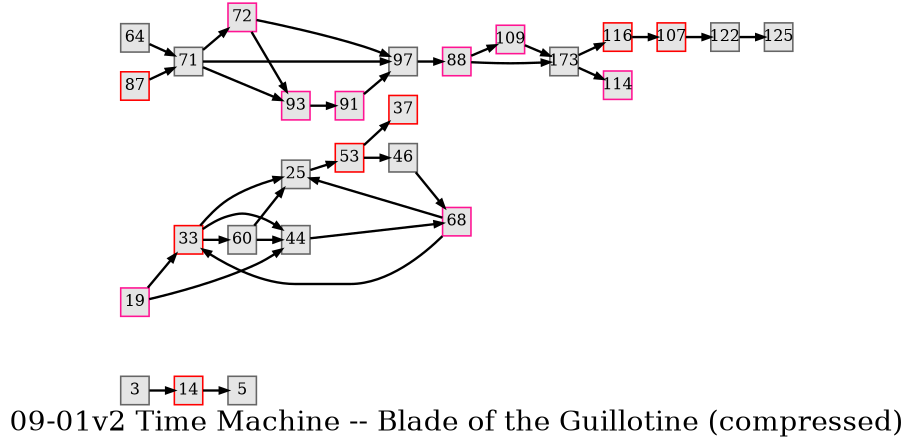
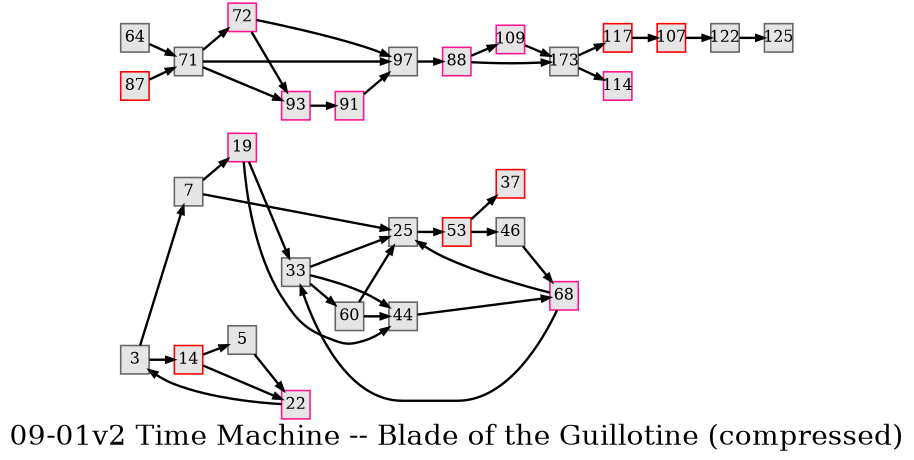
node "116": label "116" -> "117"
node "7": added
node "33": color red -> gray40
node "22": added
